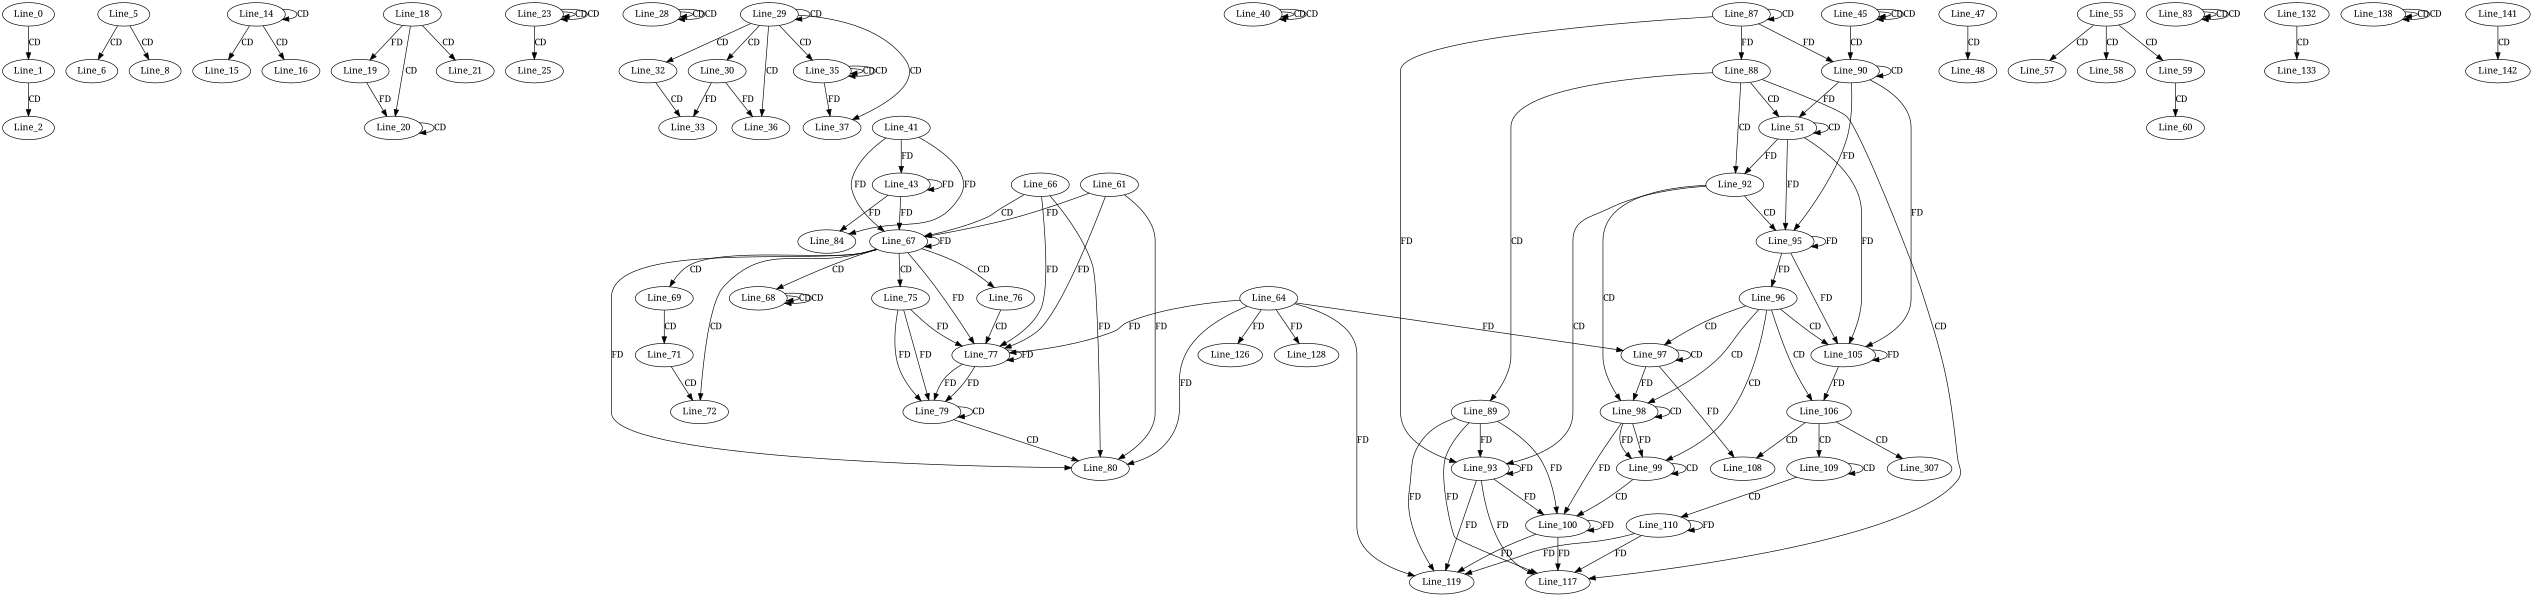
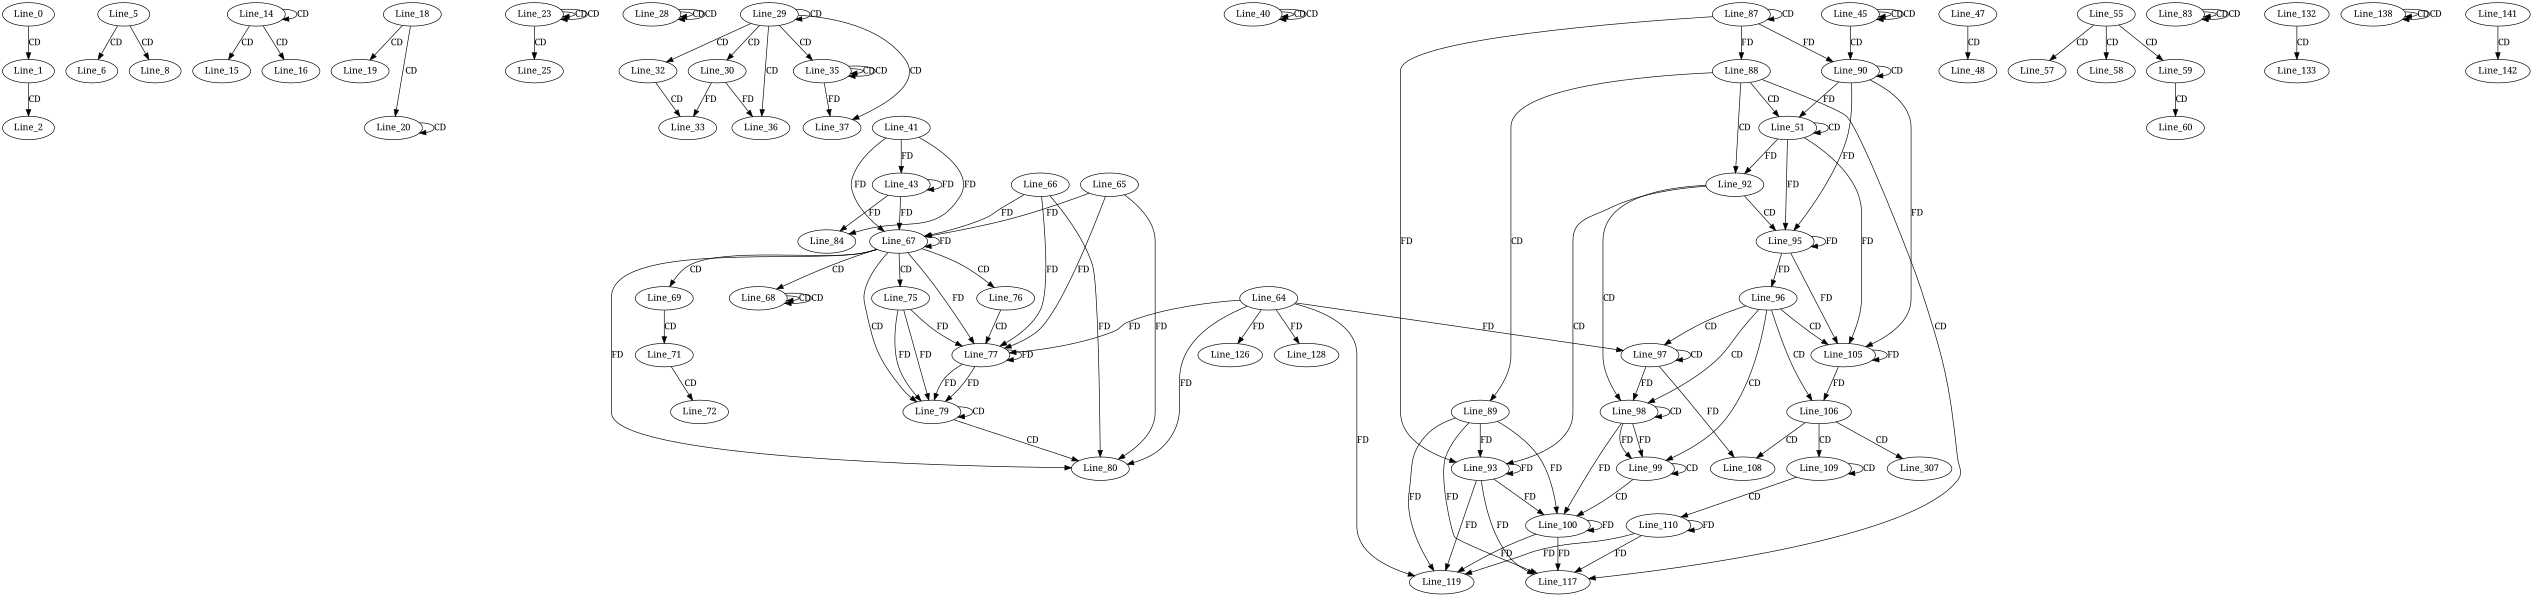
edge "Line_18" -> "Line_19": label "FD" -> "CD"
node "Line_21": removed
edge "Line_19" -> "Line_20": removed, label "FD"
node "Line_61": label "Line_61" -> "Line_65"
edge "Line_66" -> "Line_67": label "CD" -> "FD"
edge "Line_67" -> "Line_72": now "Line_67" -> "Line_79"
